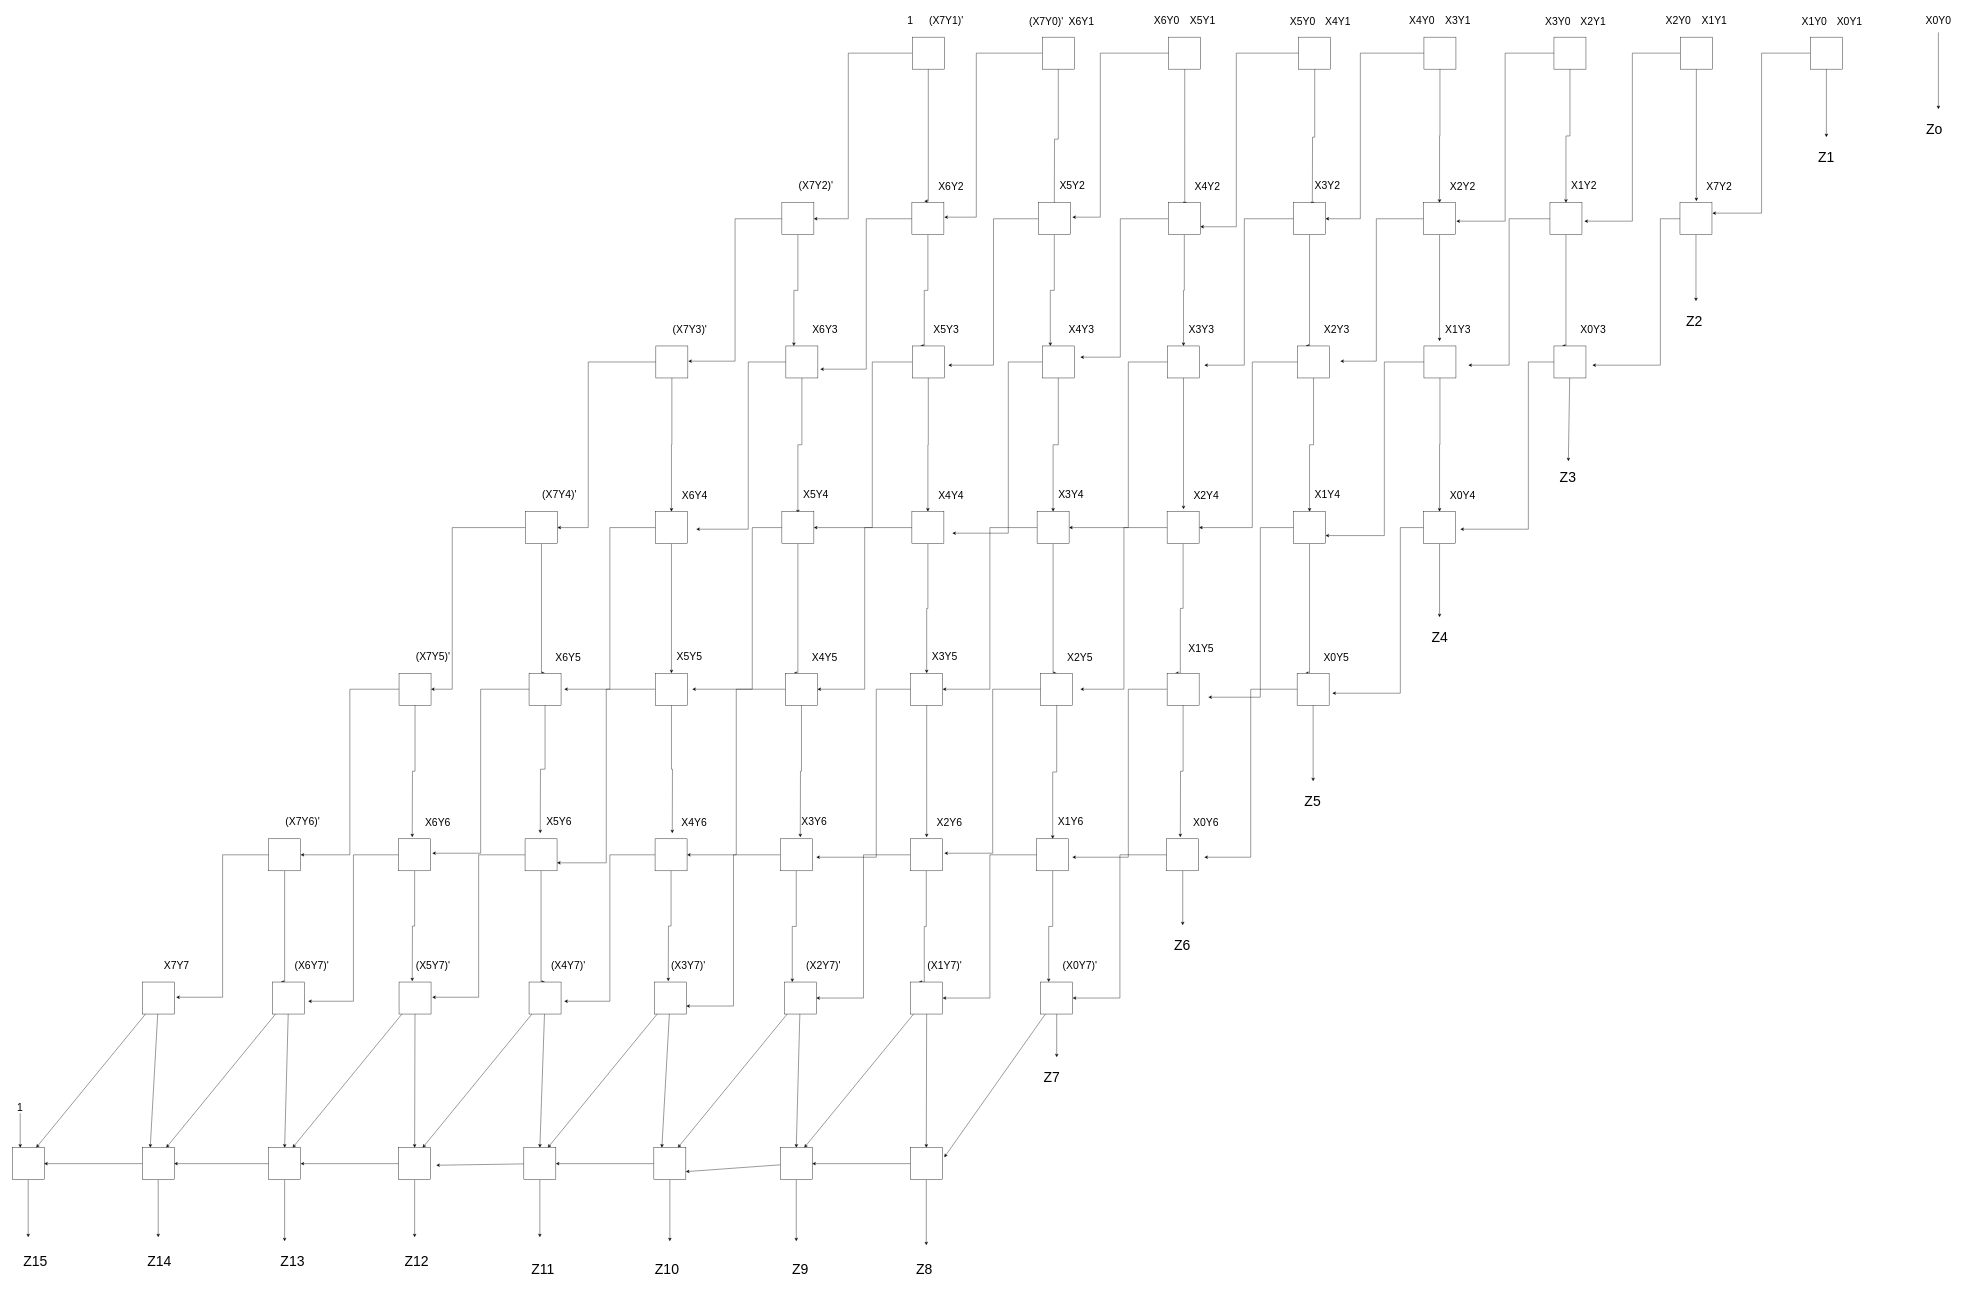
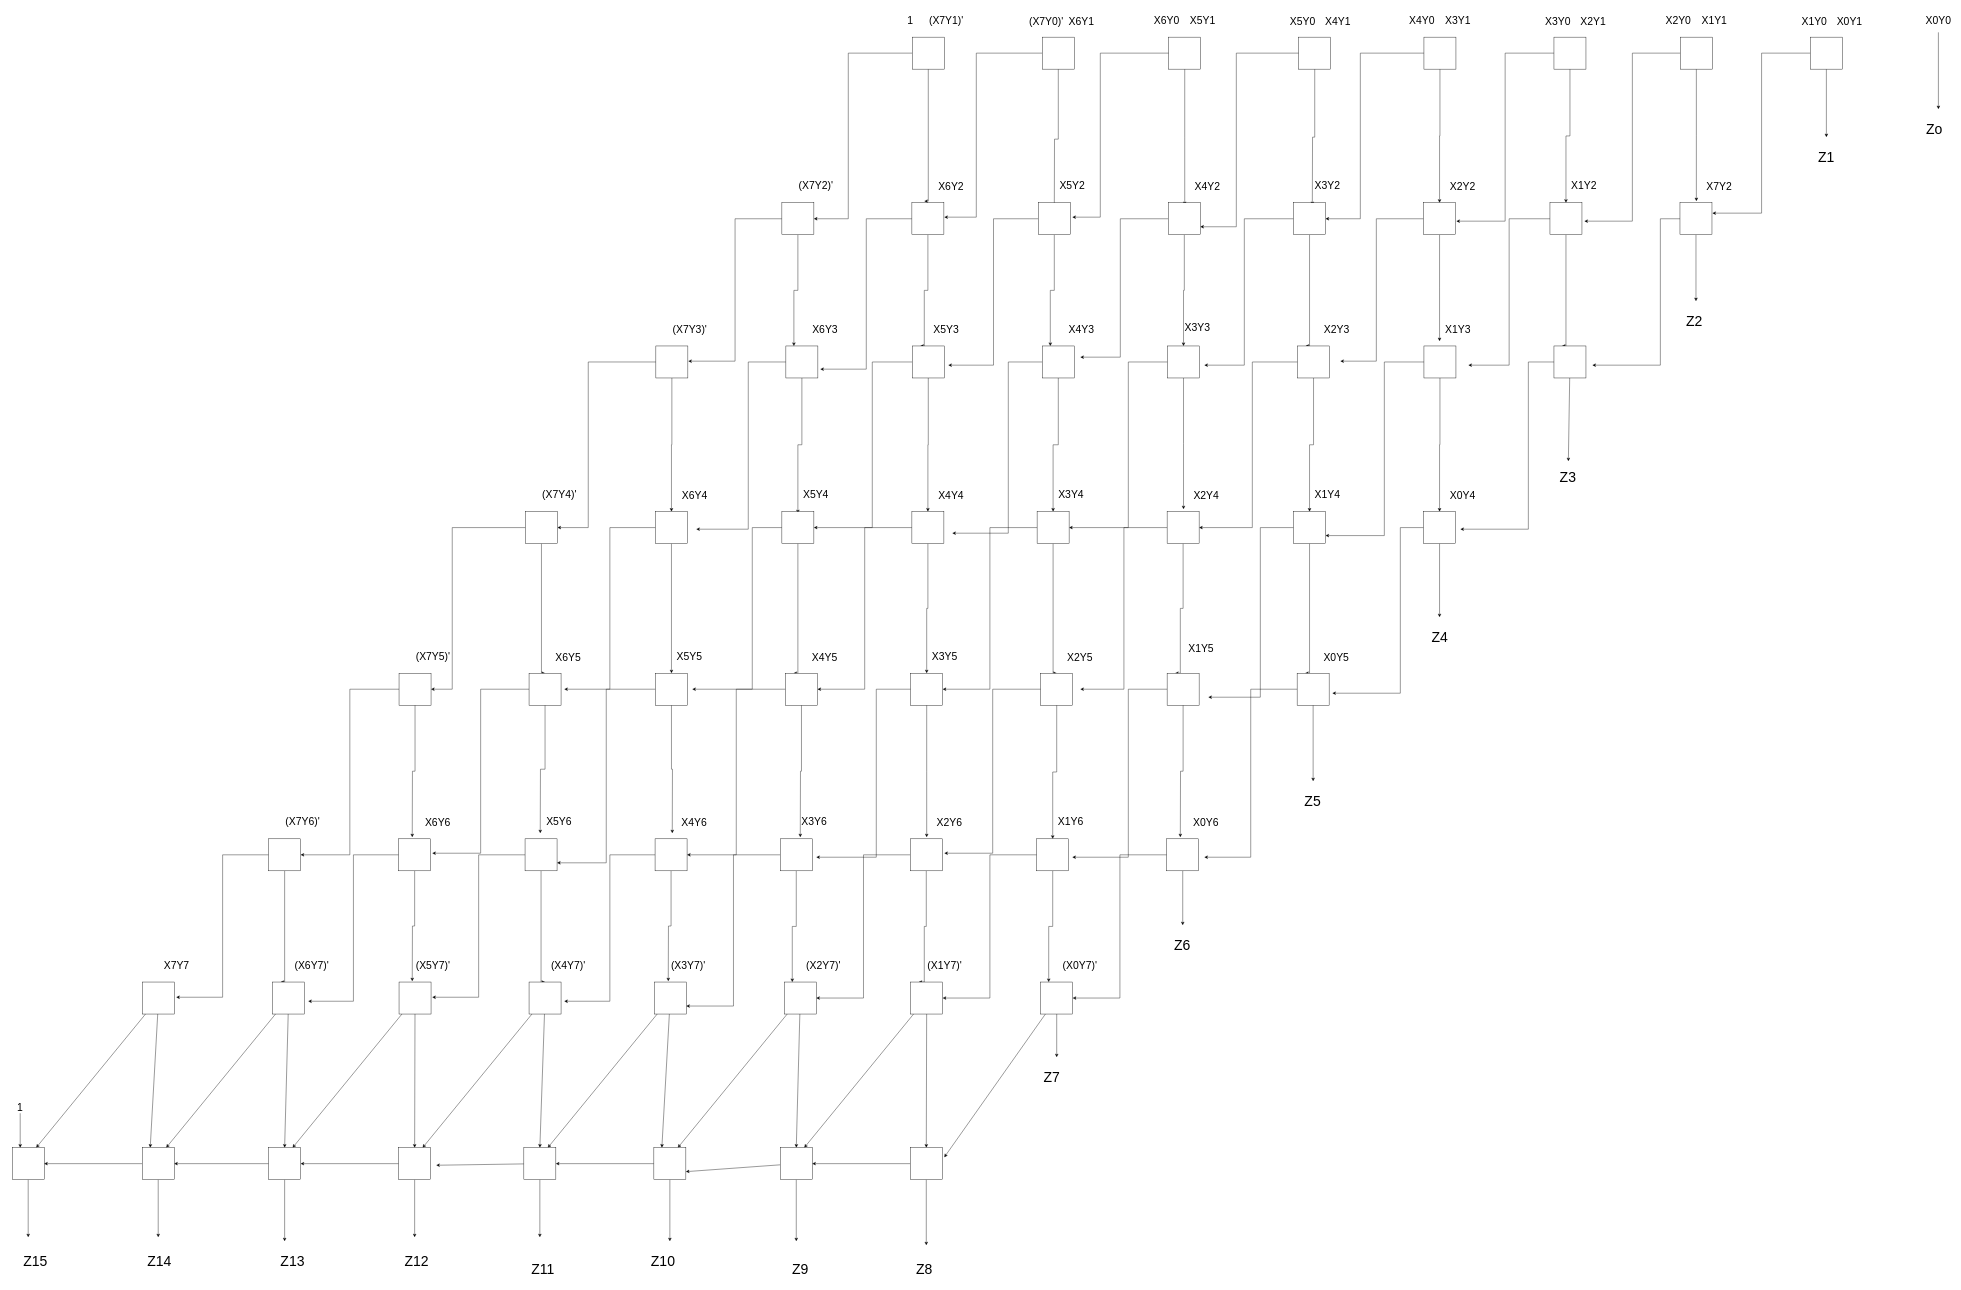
node "X3Y3": moved (1201, 329) -> (1197, 327)
node "X0Y3": removed
node "Z10": moved (667, 1269) -> (663, 1261)
